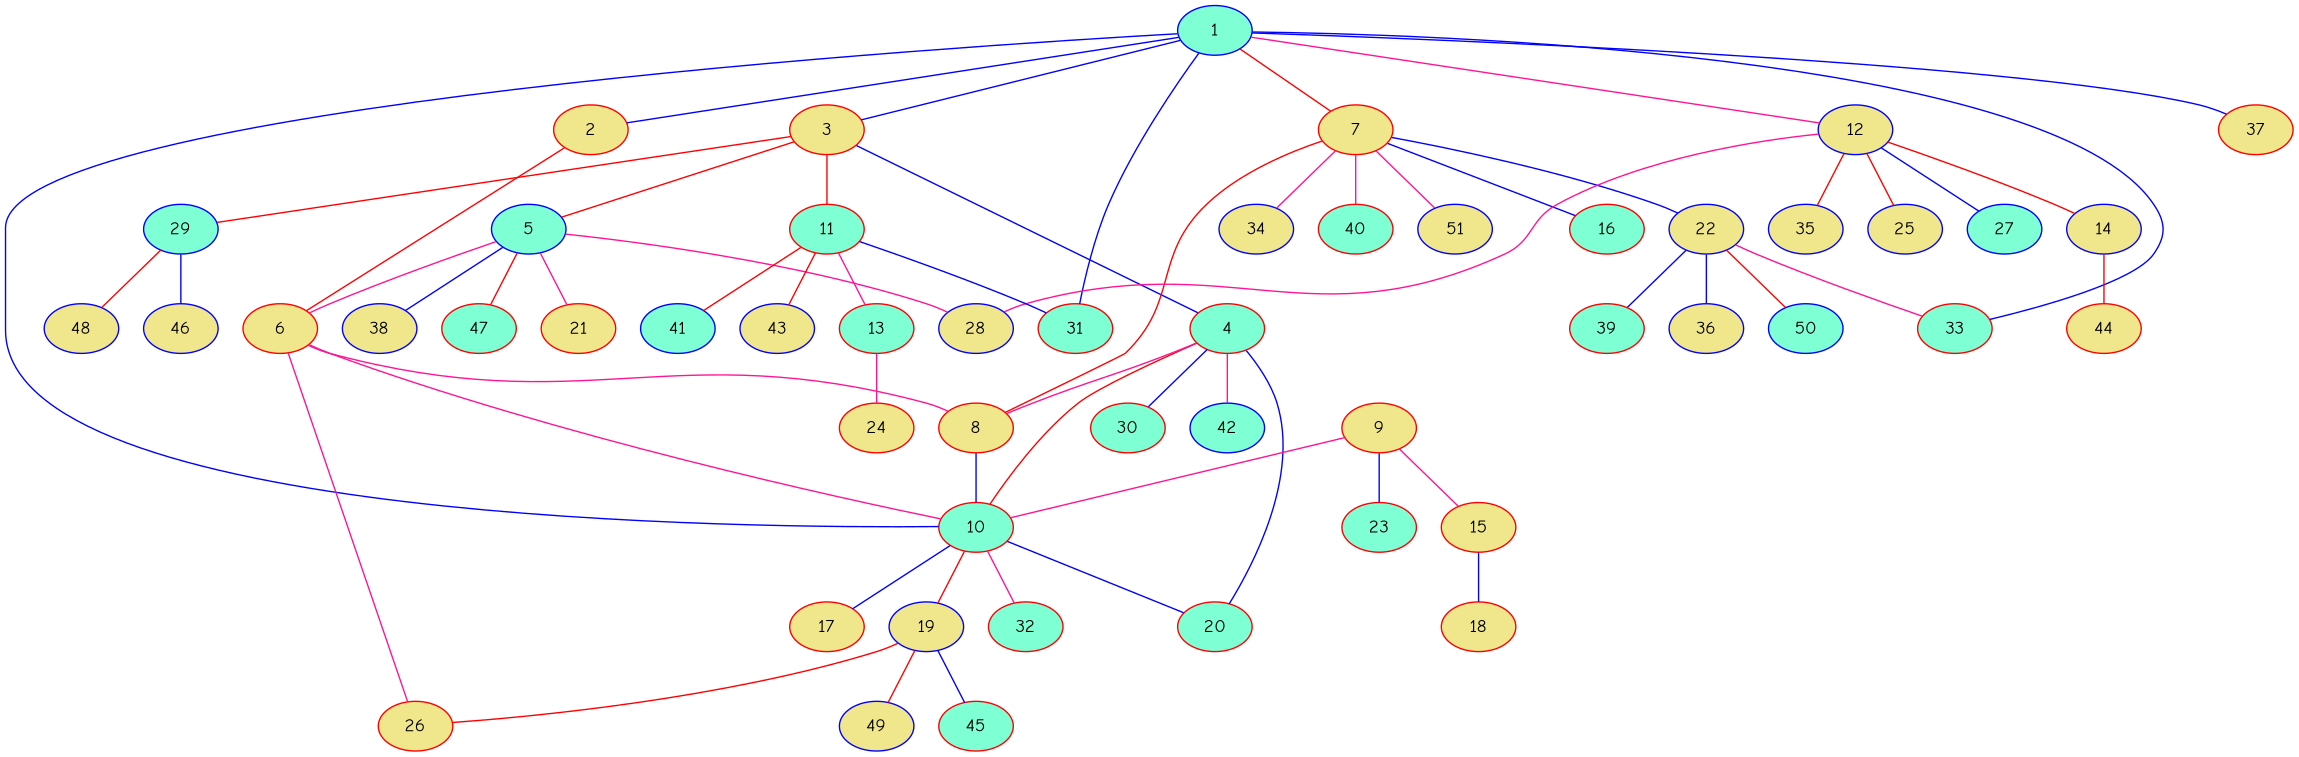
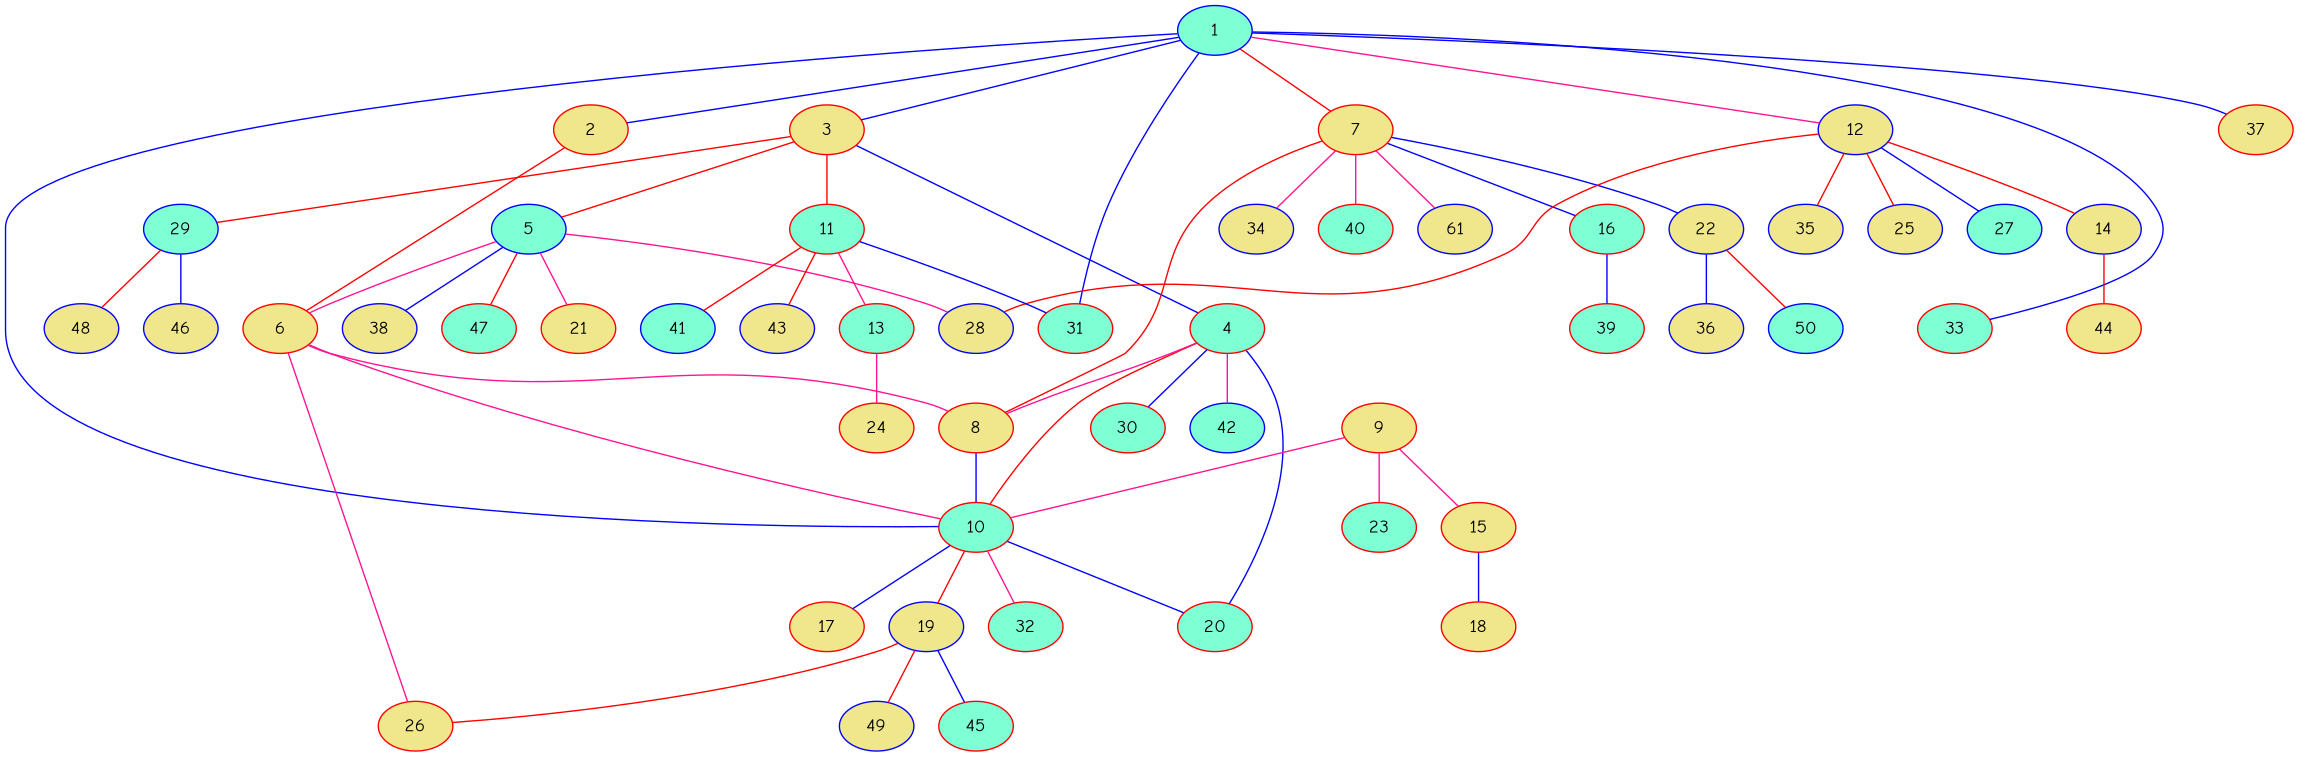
node "51": label "51" -> "61"
edge "22" -- "39": now "16" -- "39"
edge "12" -- "28": color deeppink -> red
edge "22" -- "33": removed
edge "9" -- "23": color blue -> deeppink
